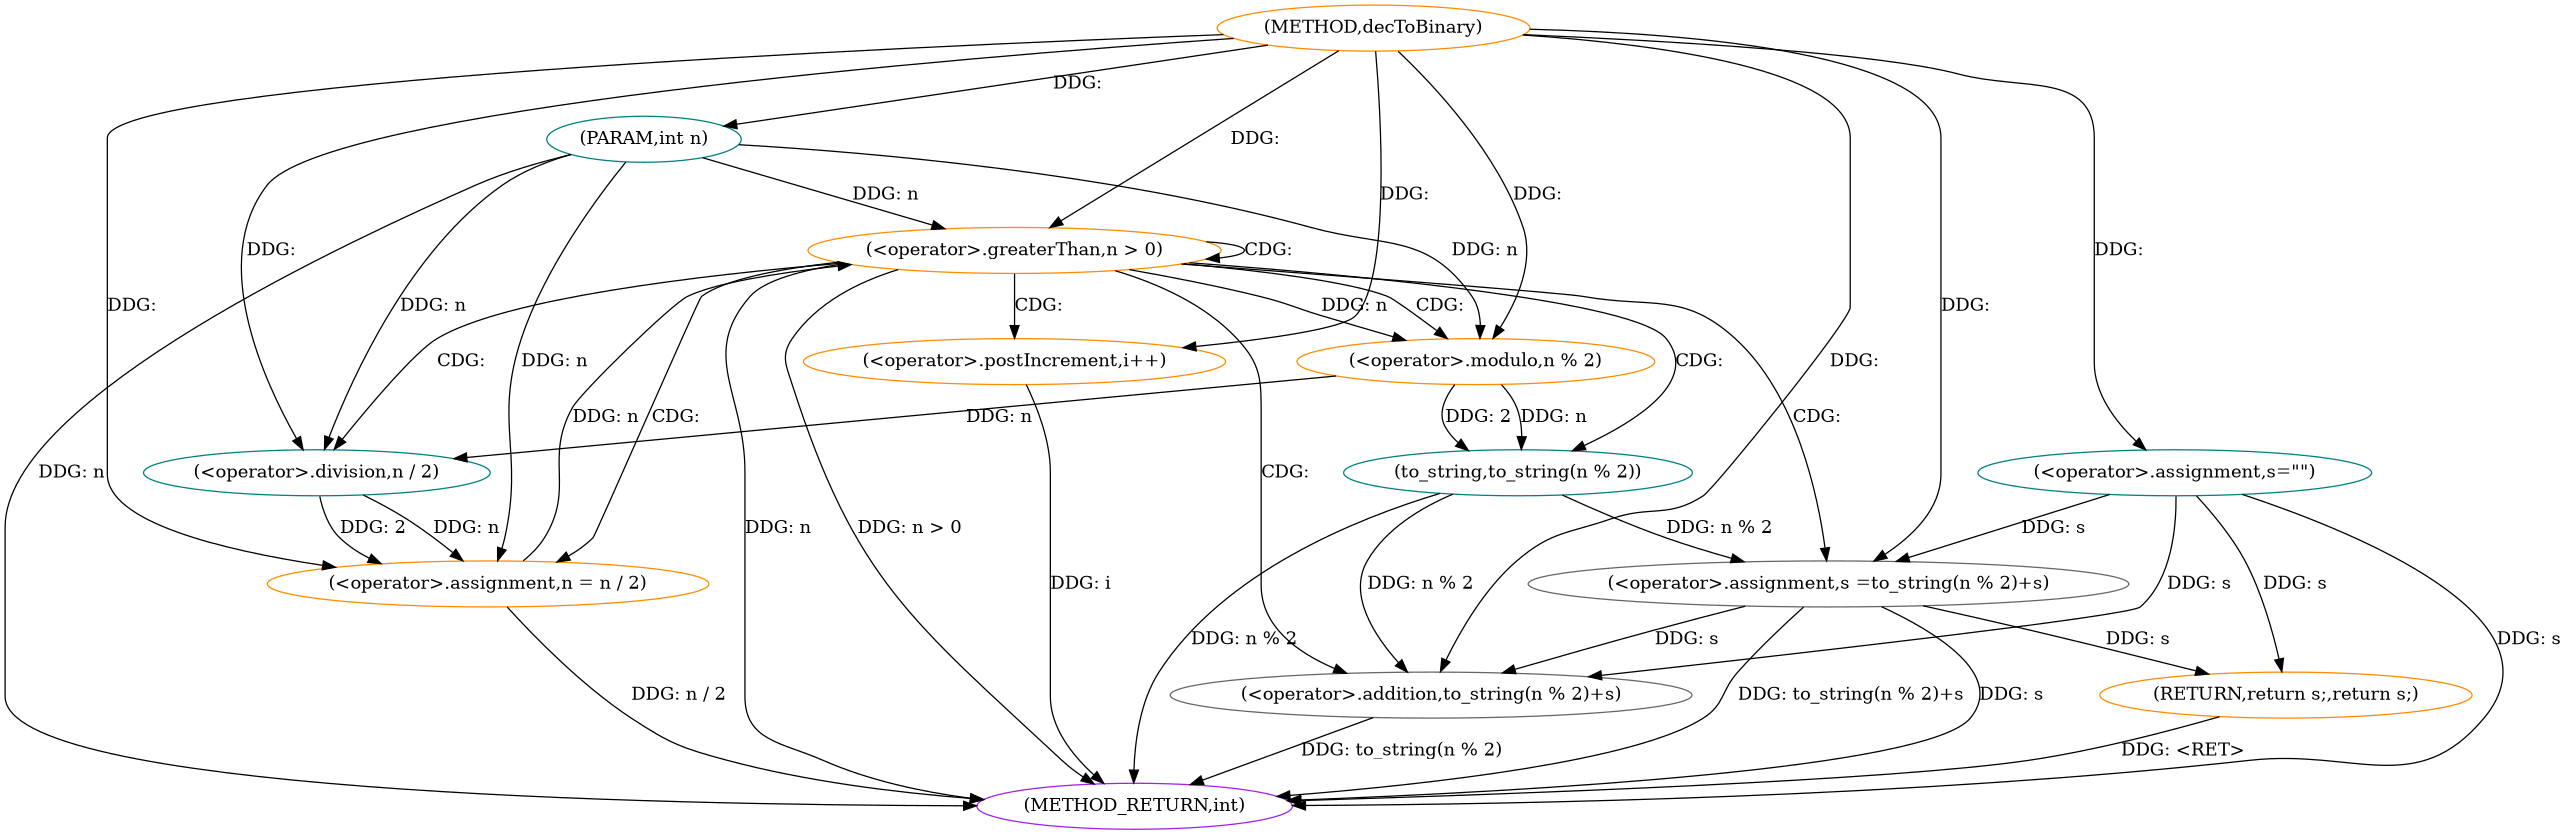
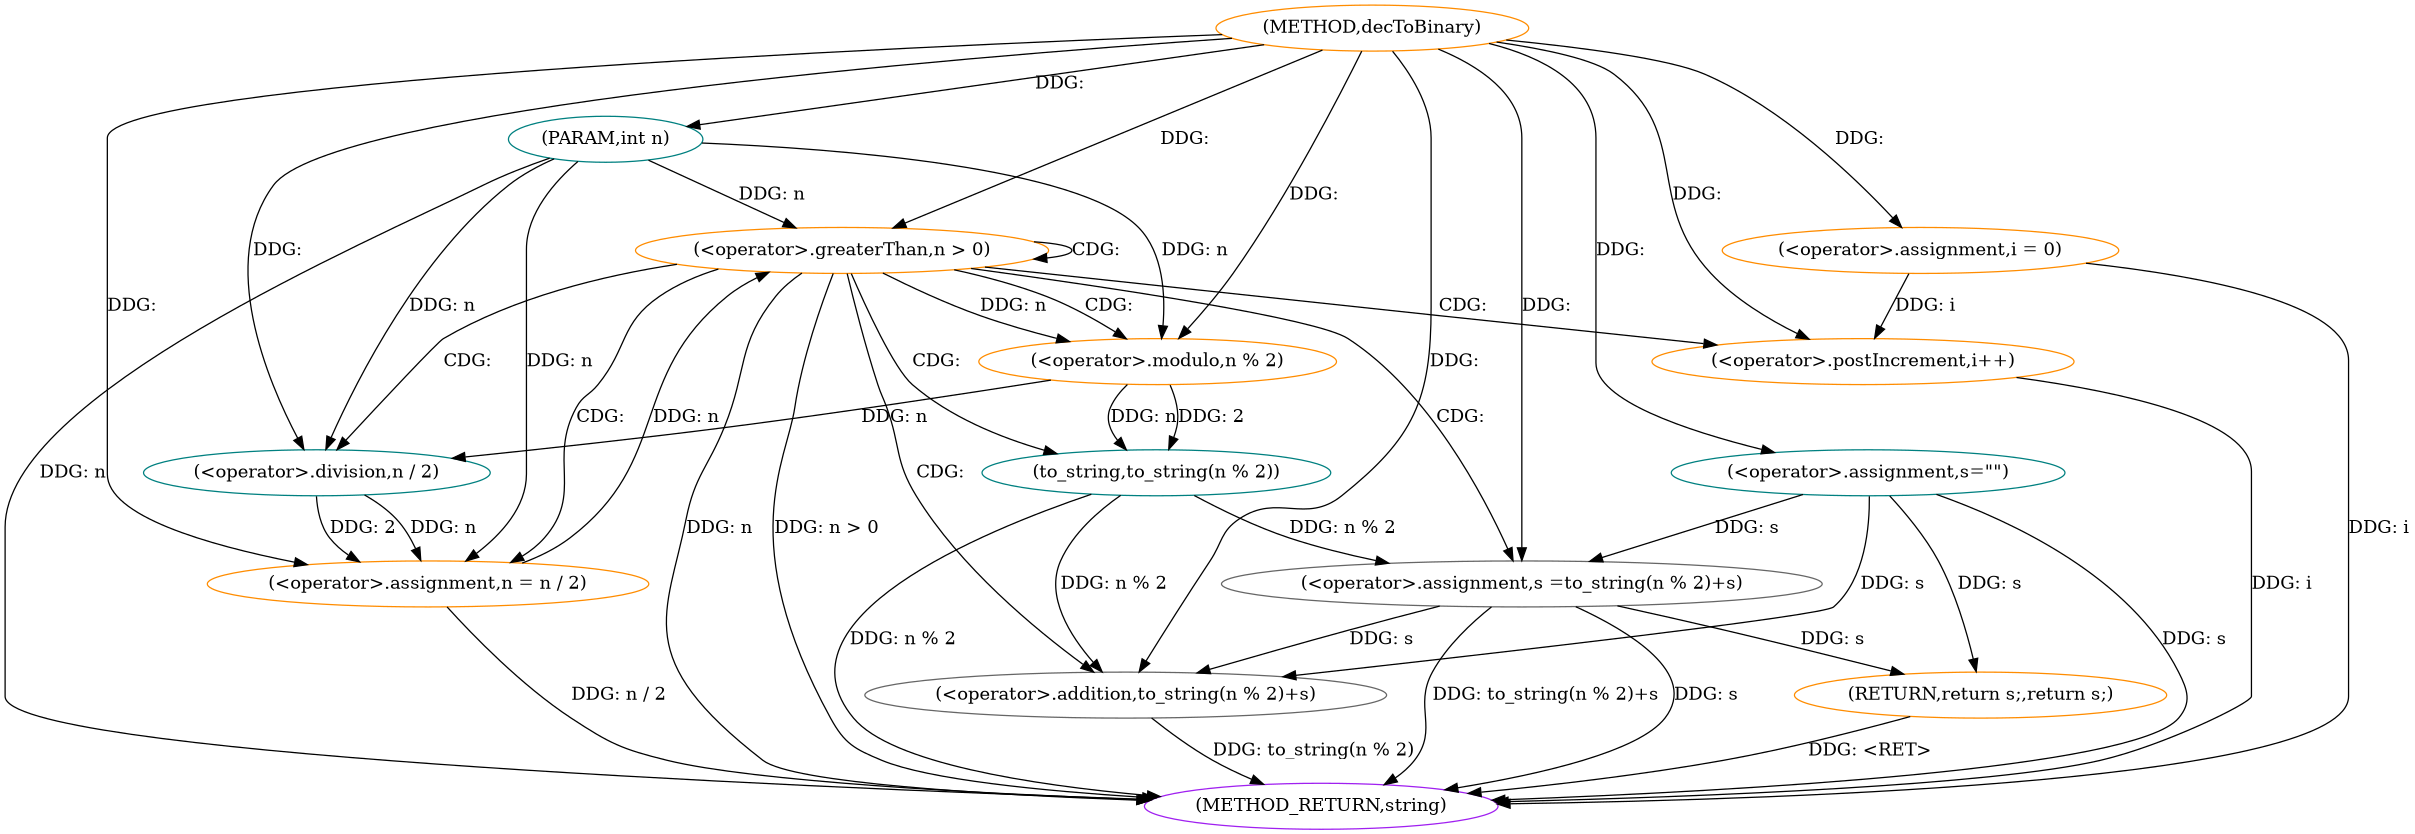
node "(<operator>.assignment,i = 0)": added
node "(METHOD_RETURN,int)": label "(METHOD_RETURN,int)" -> "(METHOD_RETURN,string)"
